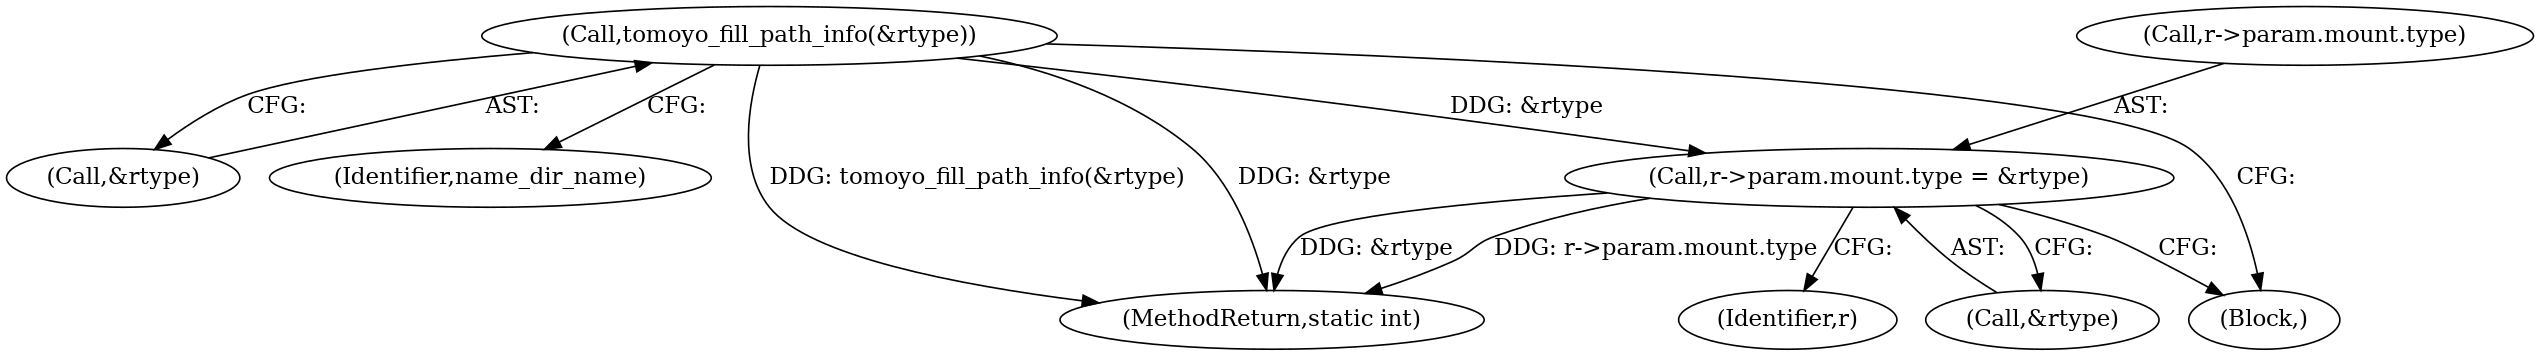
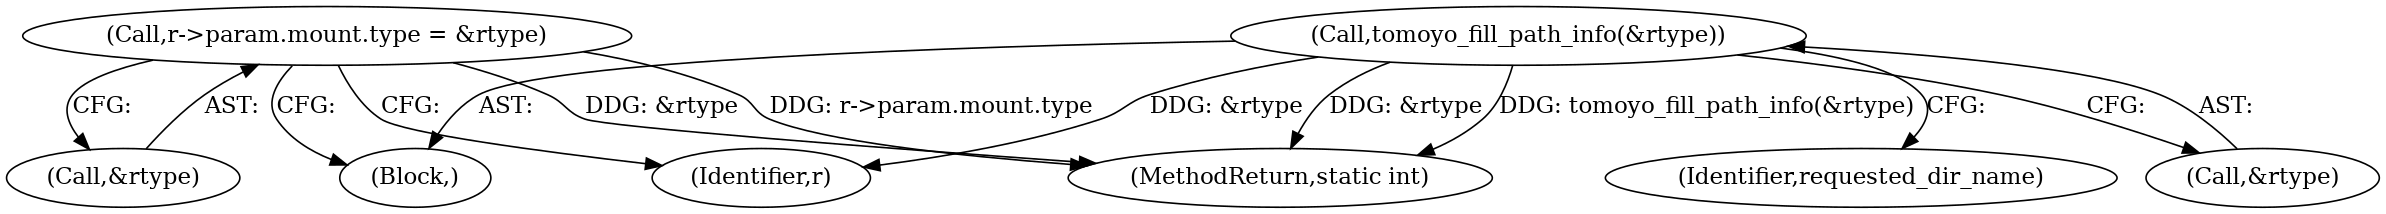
node "(Call,r->param.mount.type)": removed
edge "(Call,tomoyo_fill_path_info(&rtype))" -> "(Call,r->param.mount.type = &rtype)": now "(Call,tomoyo_fill_path_info(&rtype))" -> "(Identifier,r)"
node "(Identifier,name_dir_name)": label "(Identifier,name_dir_name)" -> "(Identifier,requested_dir_name)"
edge "(Call,tomoyo_fill_path_info(&rtype))" -> "(Block,)": label "CFG: " -> "AST: "
